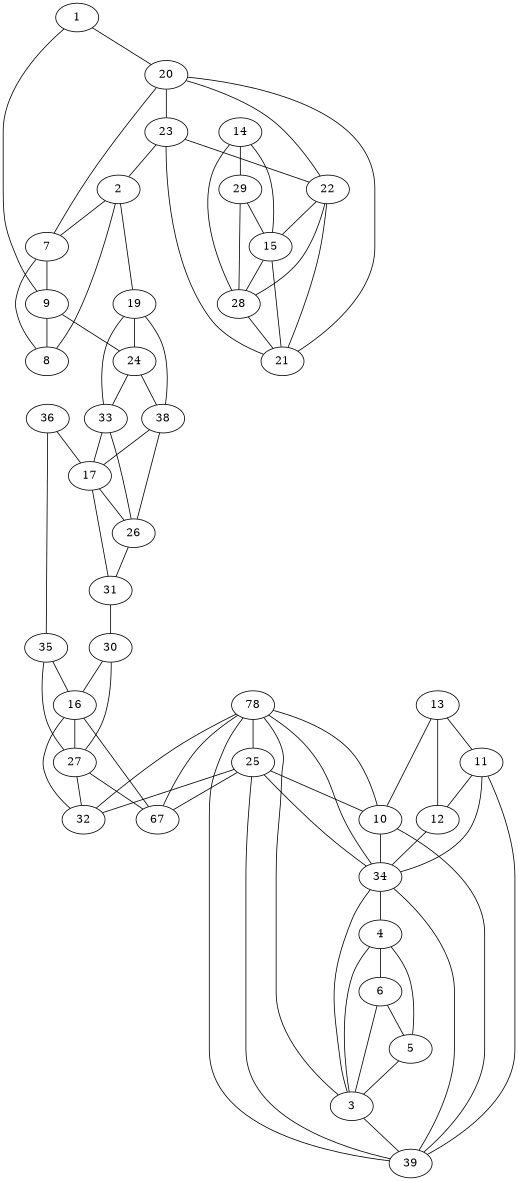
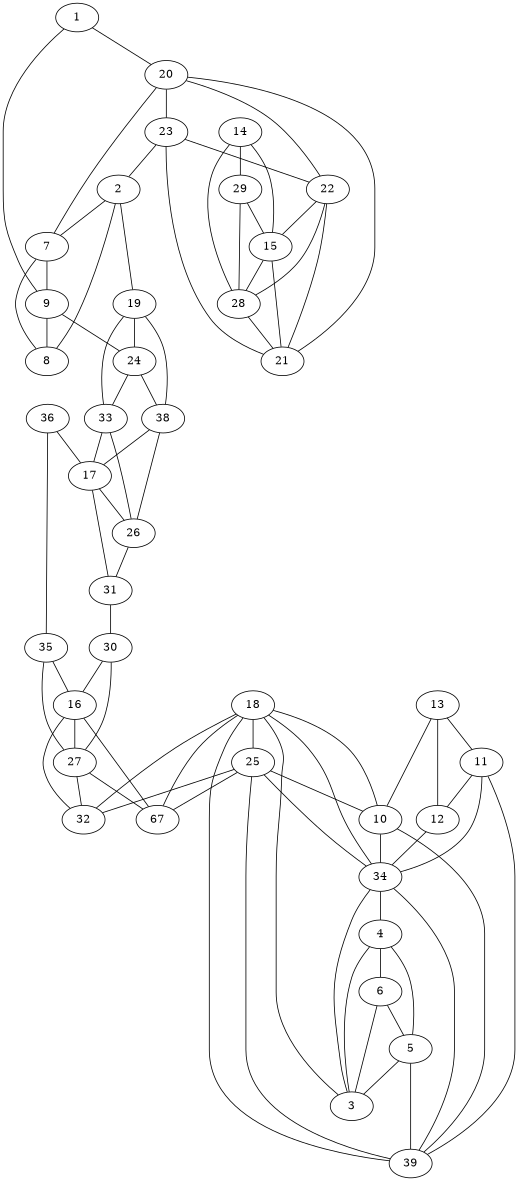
node "78": label "78" -> "18"
edge "3" -- "39": now "5" -- "39"
